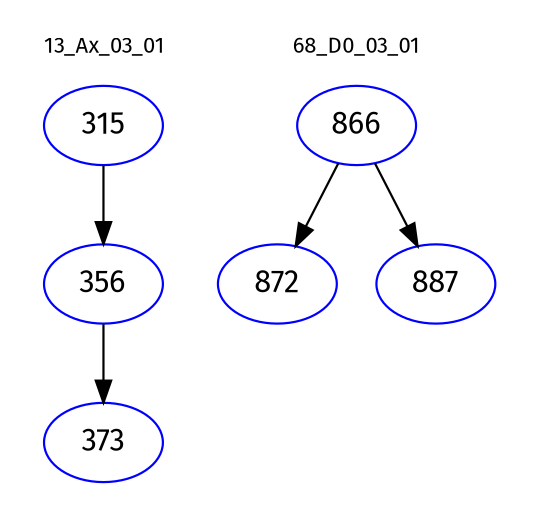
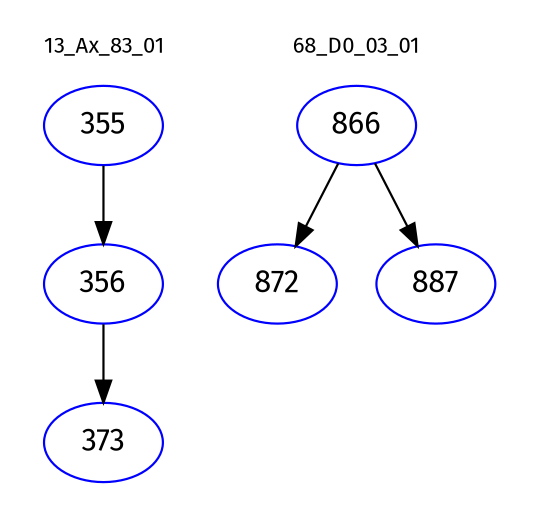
cluster "13_Ax_03_01": label "13_Ax_03_01" -> "13_Ax_83_01"
node "315": label "315" -> "355"
